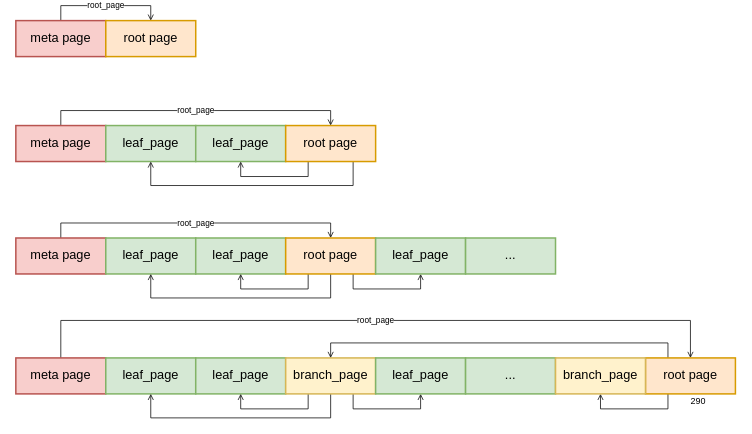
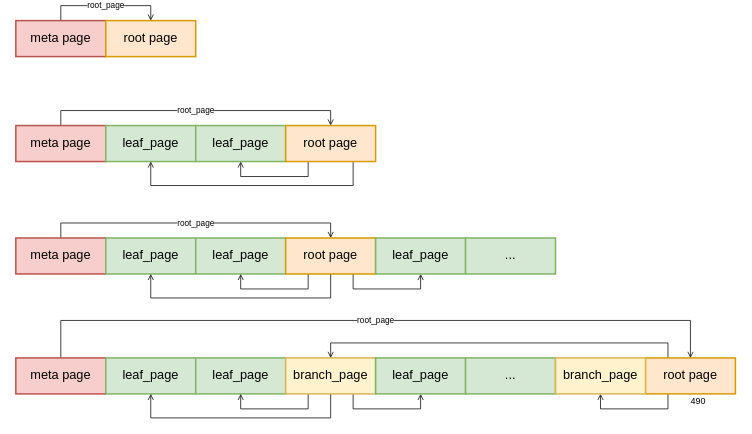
node "290": label "290" -> "490"
